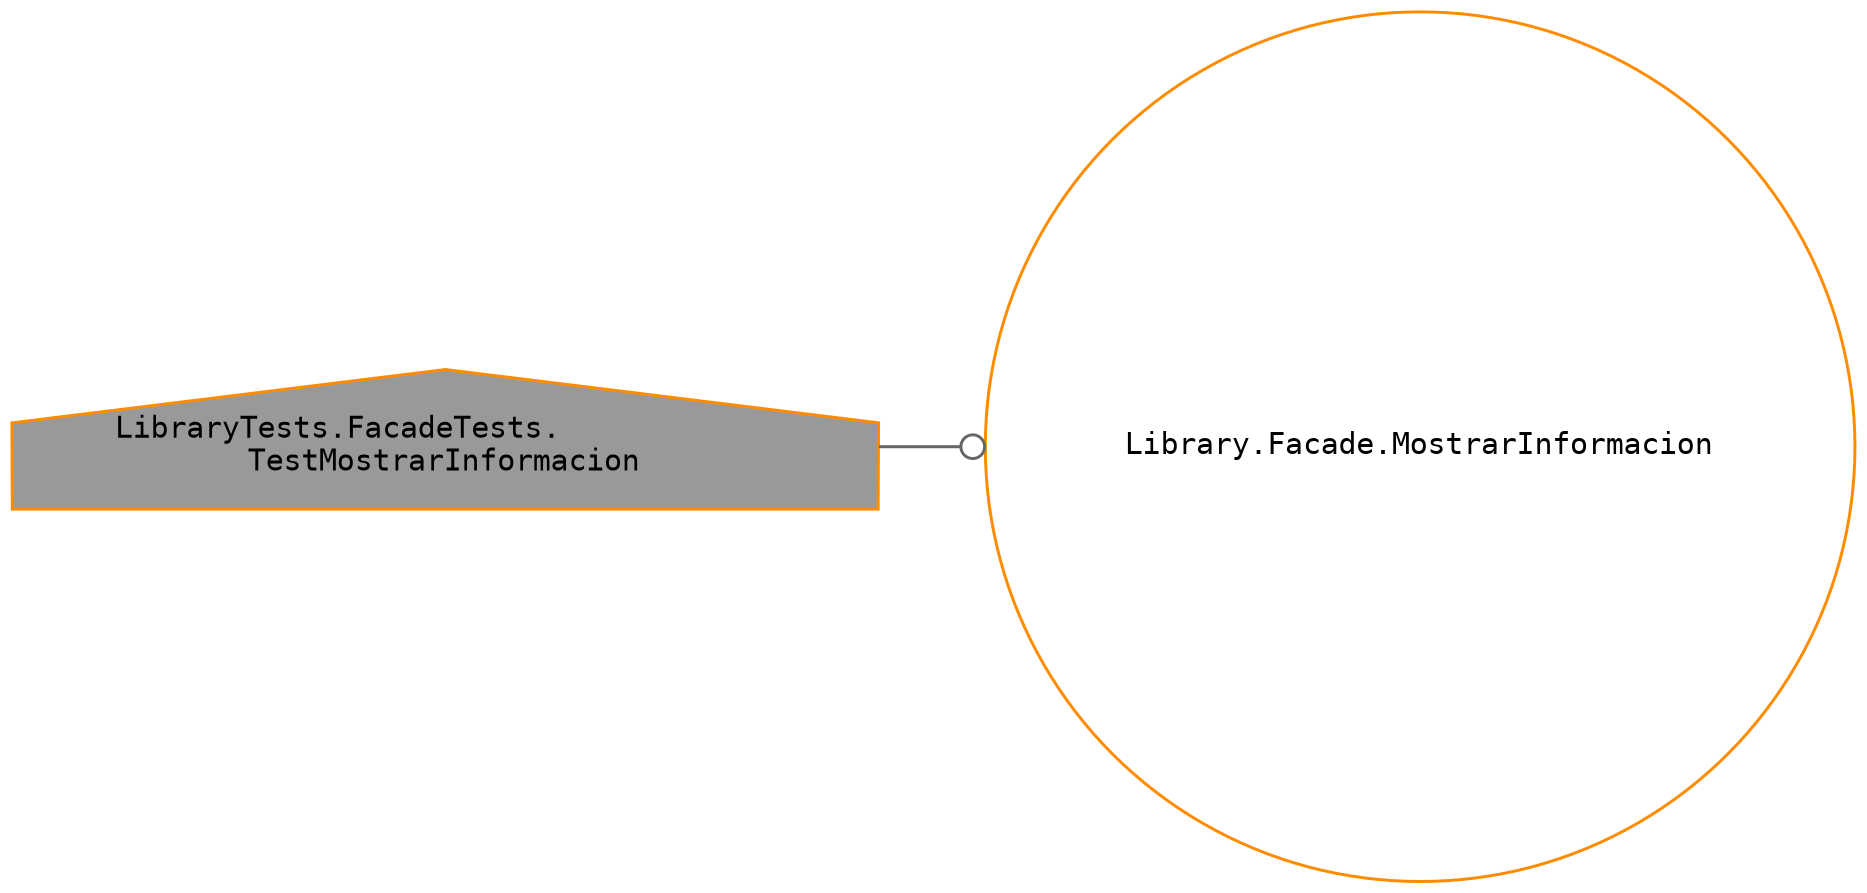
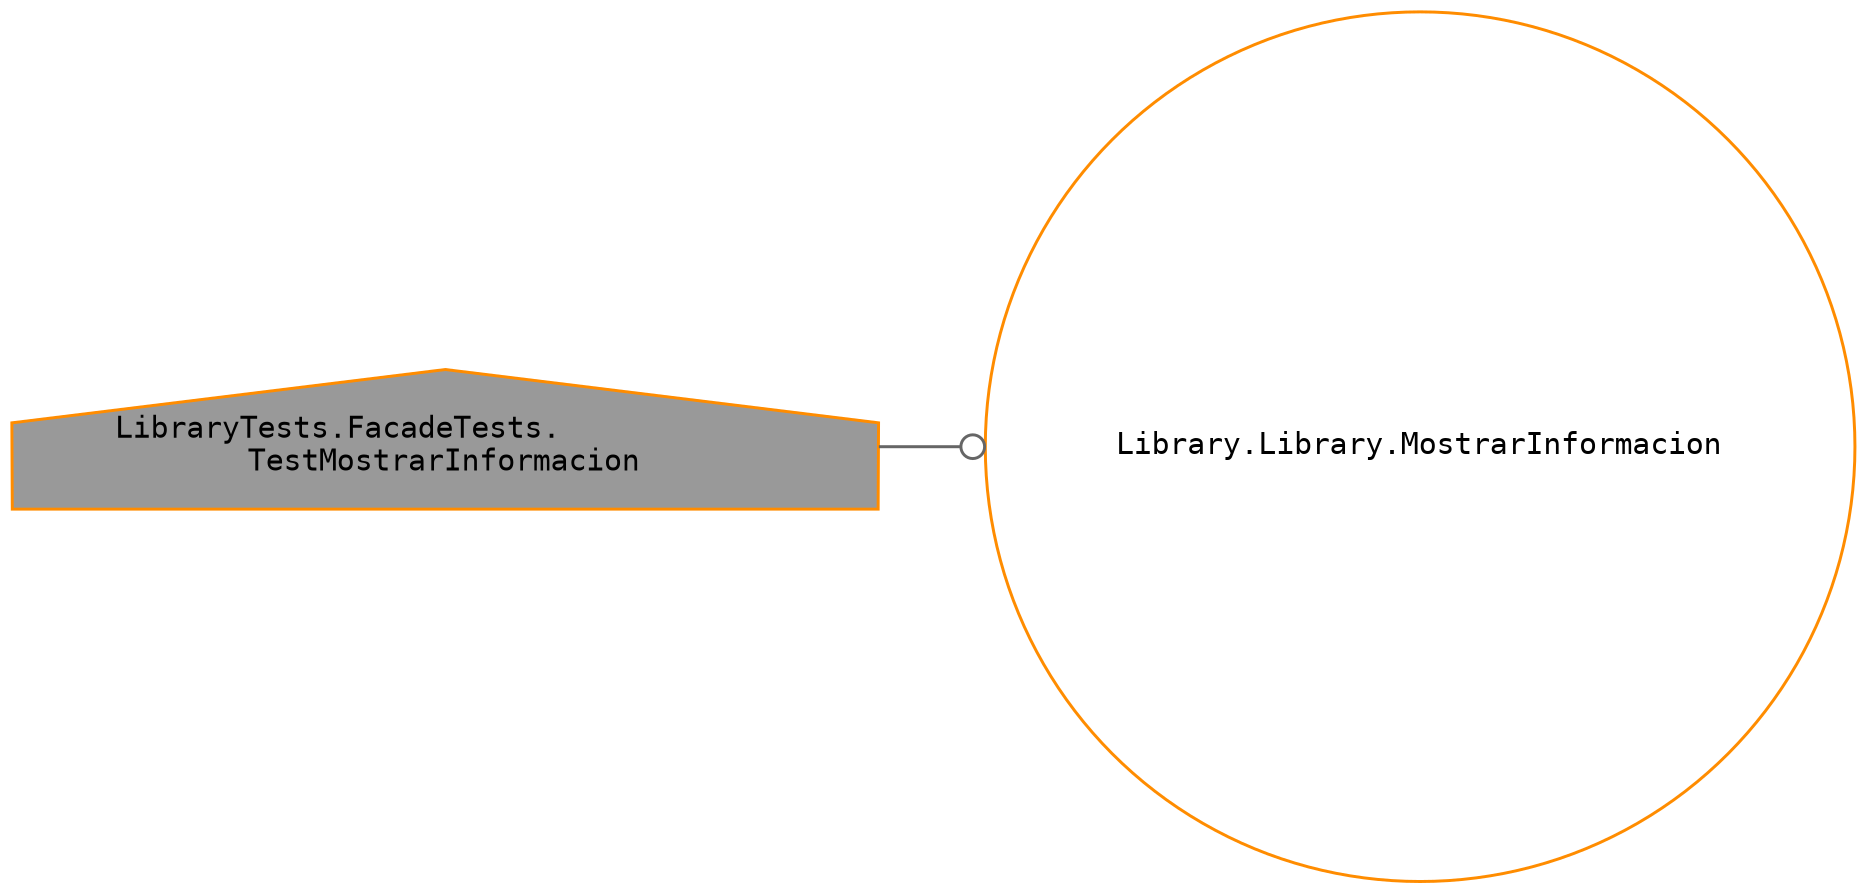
node "Library.Facade.MostrarInformacion": label "Library.Facade.MostrarInformacion" -> "Library.Library.MostrarInformacion"
